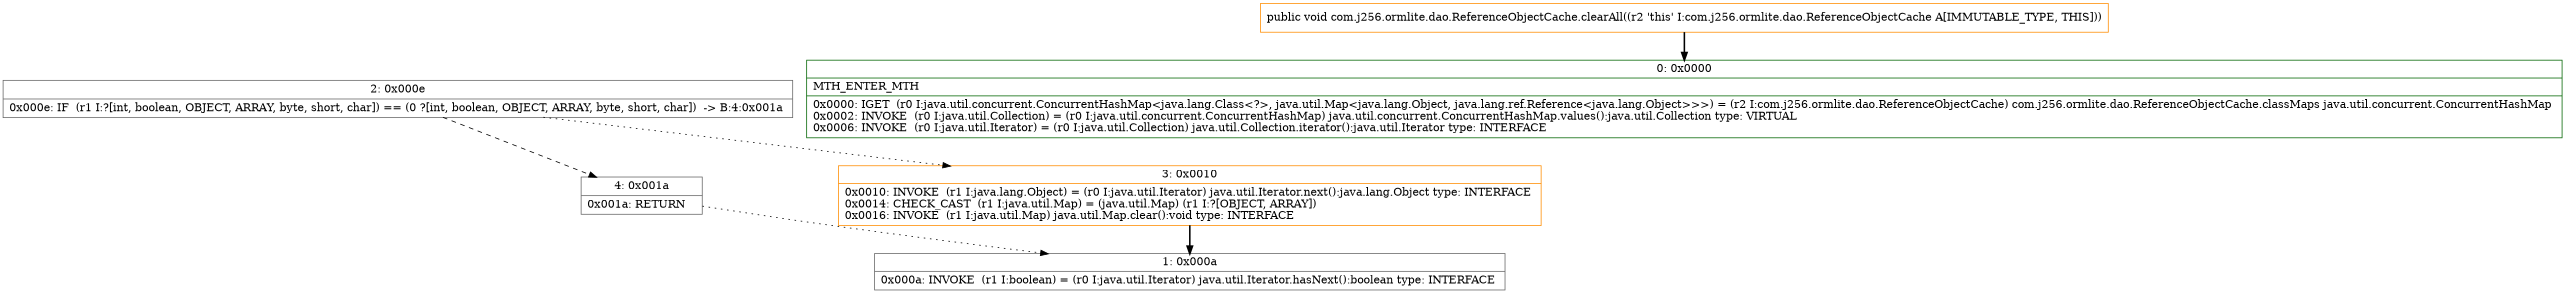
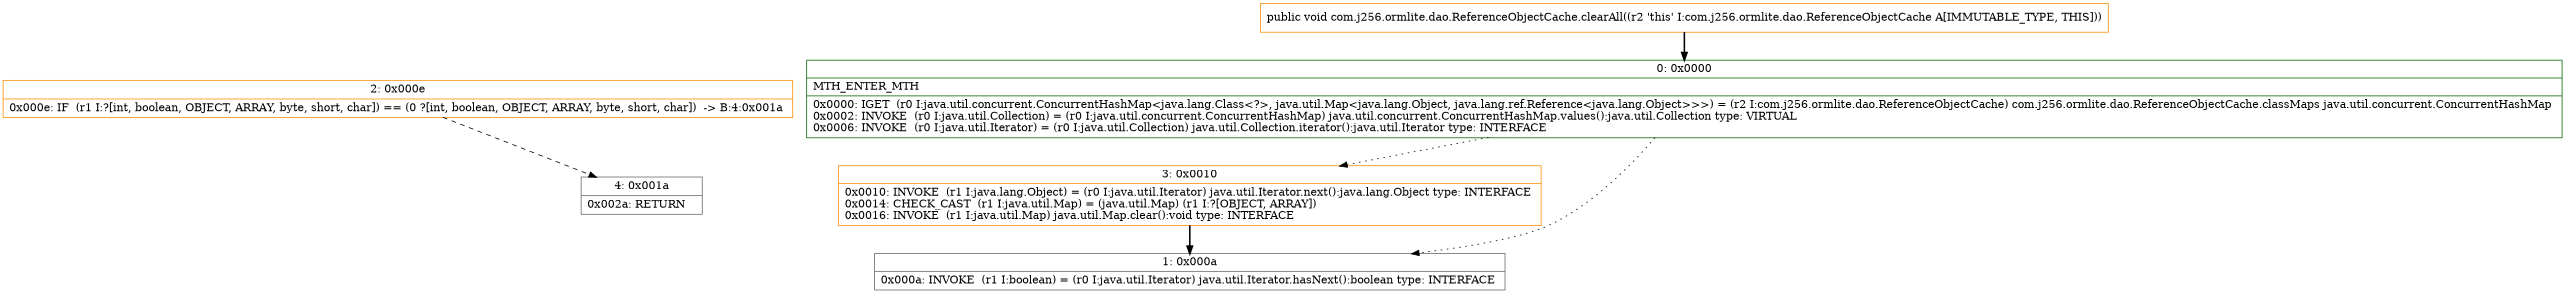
node "2: 0x000e": color gray40 -> darkorange
edge "2: 0x000e" -> "3: 0x0010": now "0: 0x0000" -> "3: 0x0010"
node "4: 0x001a": text "0x001a: RETURN" -> "0x002a: RETURN"
edge "4: 0x001a" -> "1: 0x000a": now "0: 0x0000" -> "1: 0x000a"
